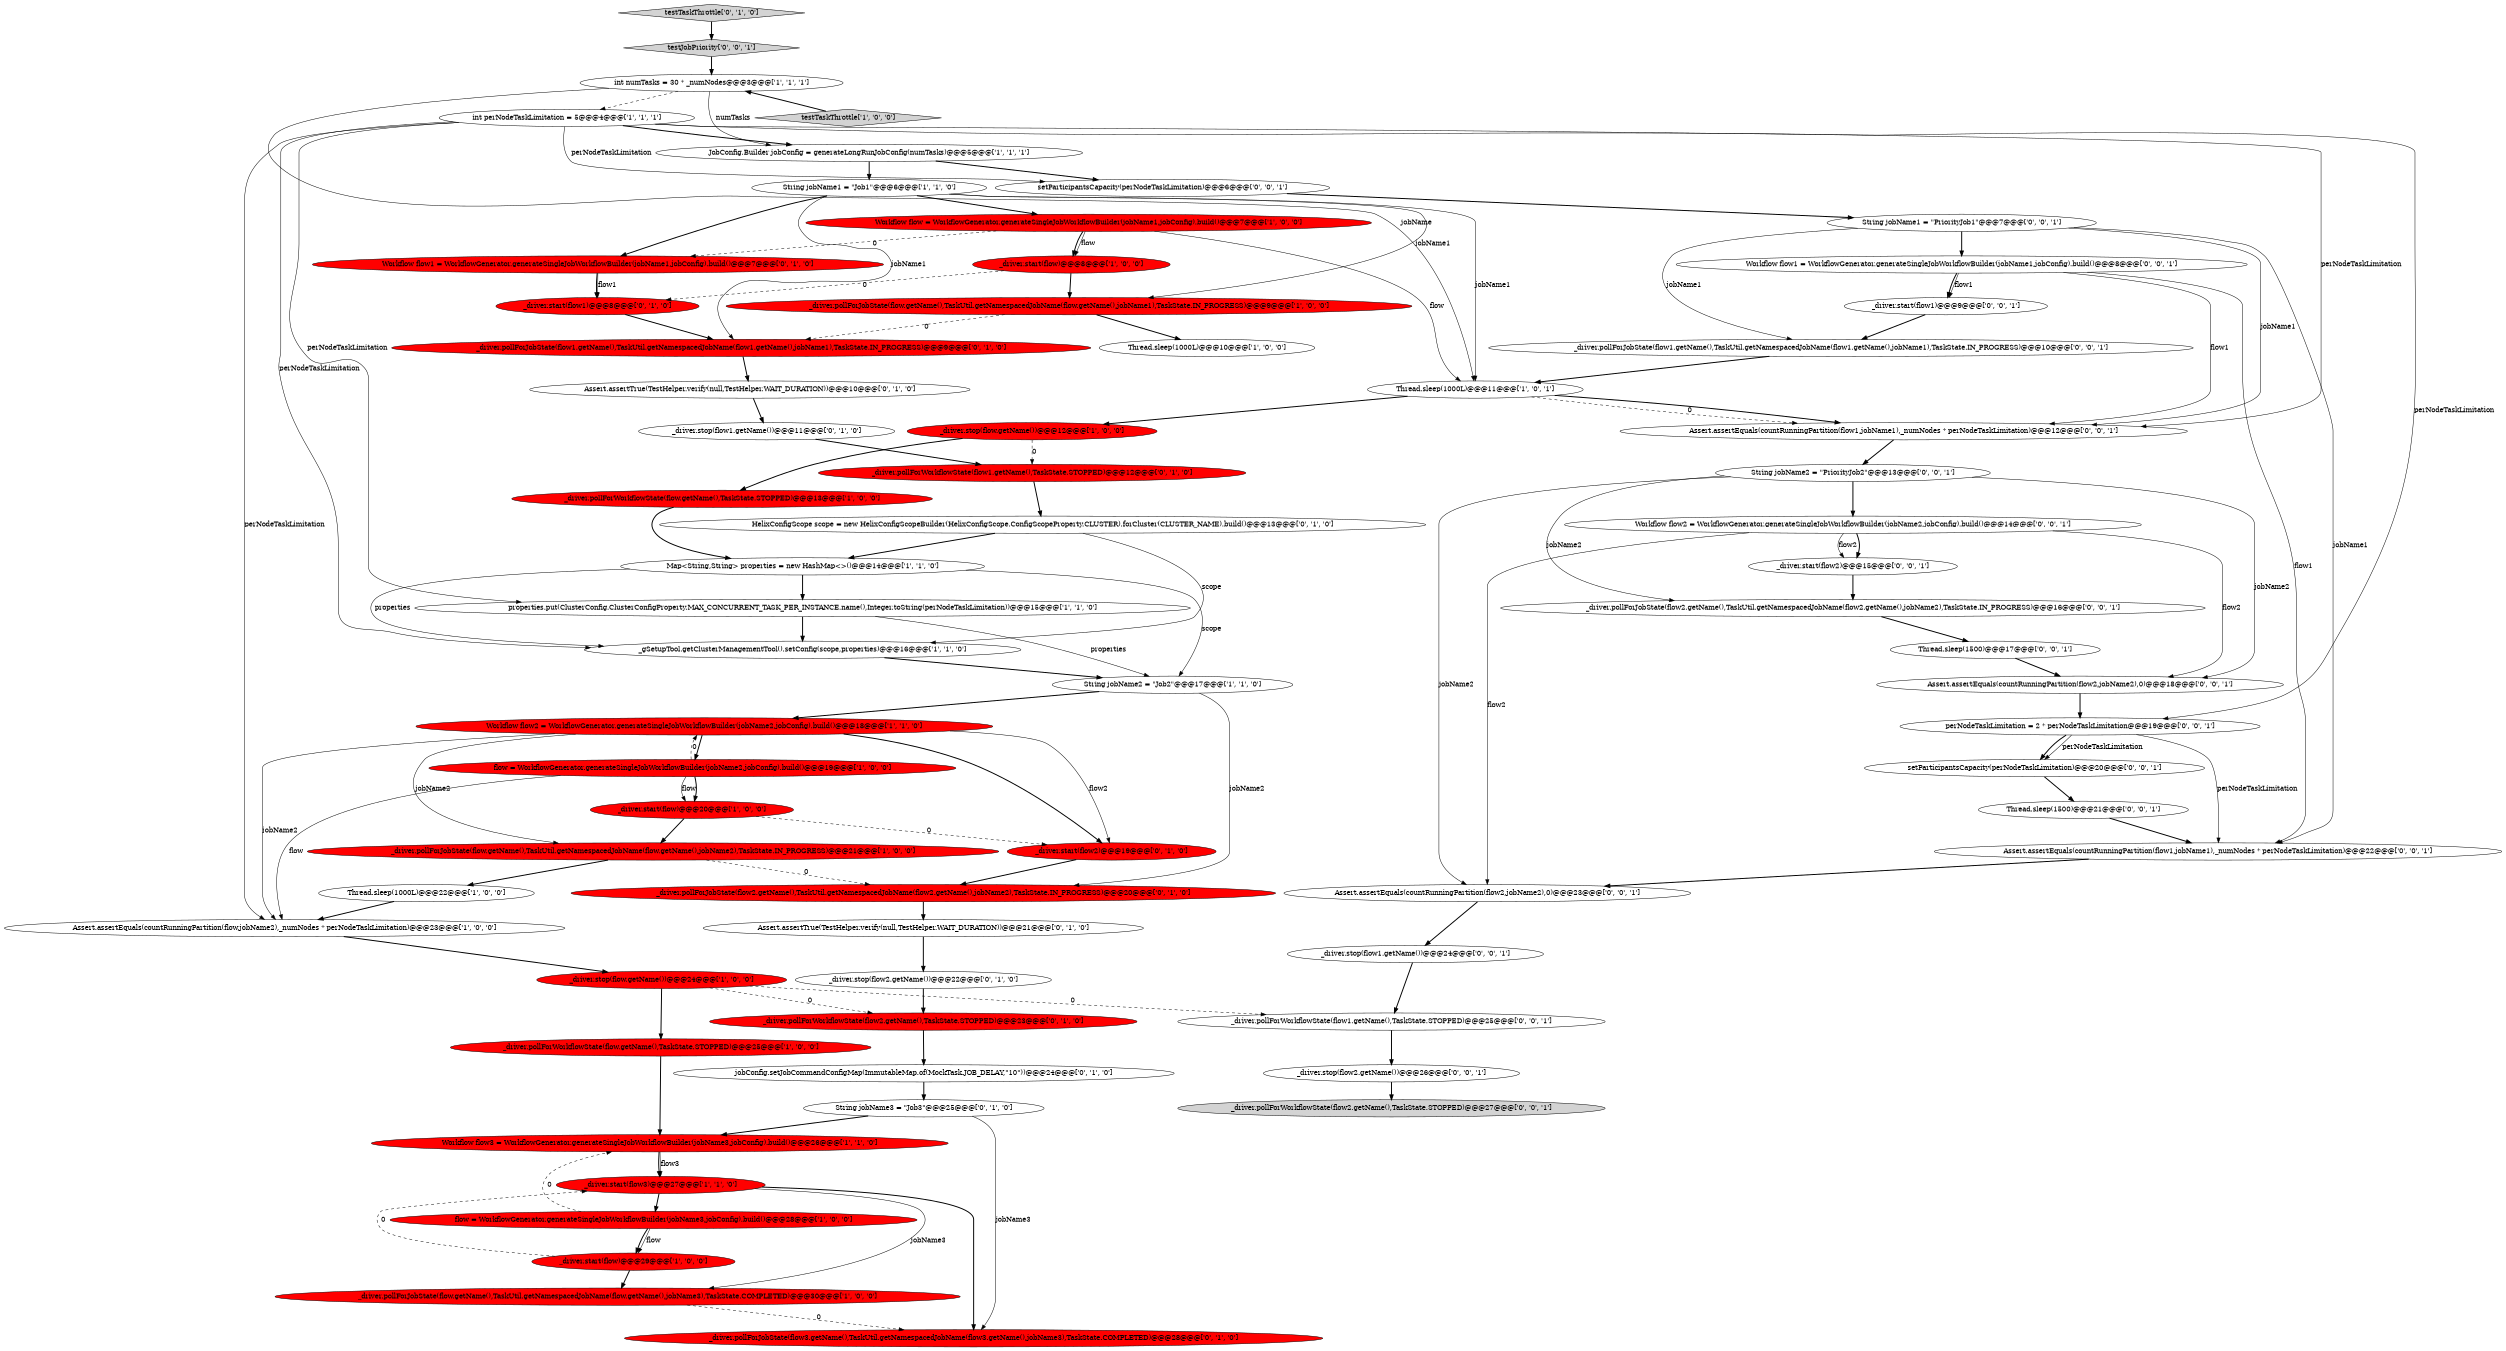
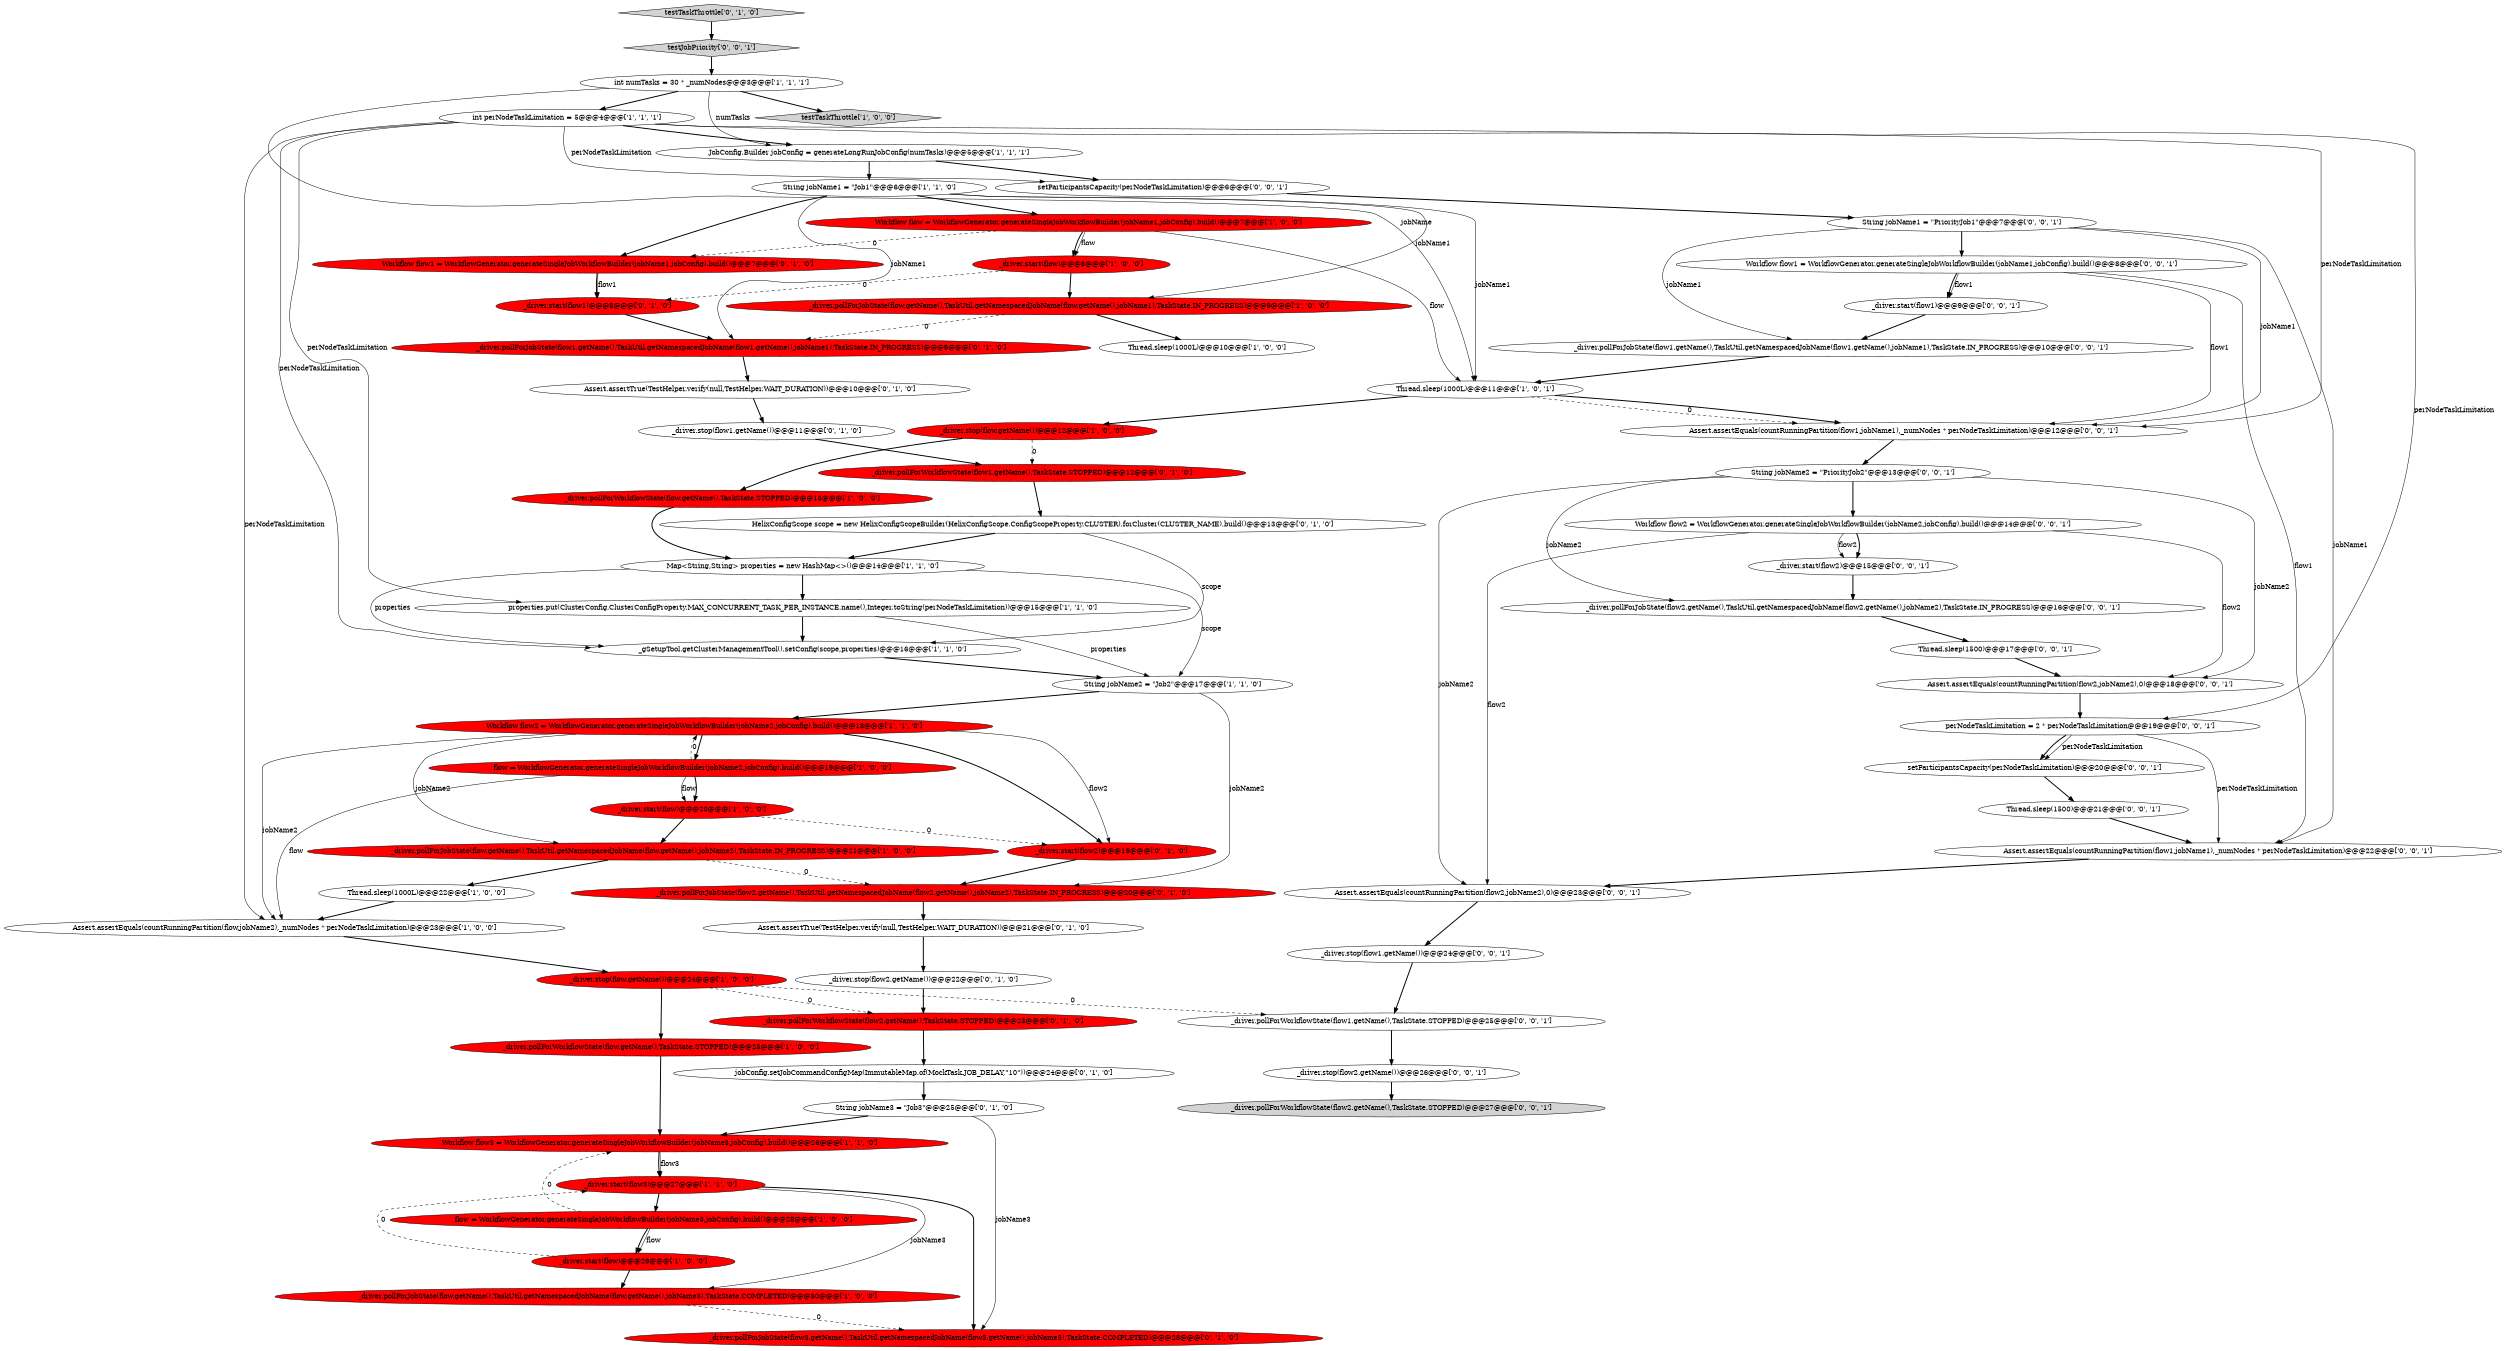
edge "int numTasks = 30 * _numNodes@@@3@@@['1', '1', '1']" -> "int perNodeTaskLimitation = 5@@@4@@@['1', '1', '1']": style dashed -> bold
edge "testTaskThrottle['1', '0', '0']" -> "int numTasks = 30 * _numNodes@@@3@@@['1', '1', '1']": reversed
